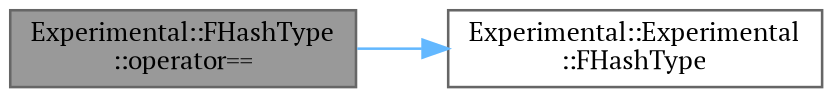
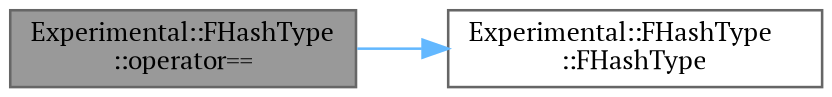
node "Experimental::Experimental ::FHashType": label "Experimental::Experimental ::FHashType" -> "Experimental::FHashType ::FHashType"
